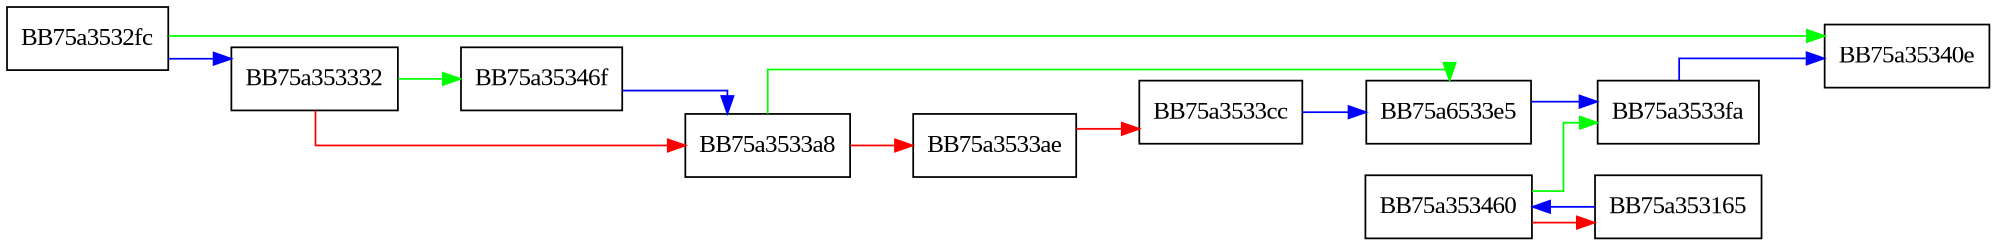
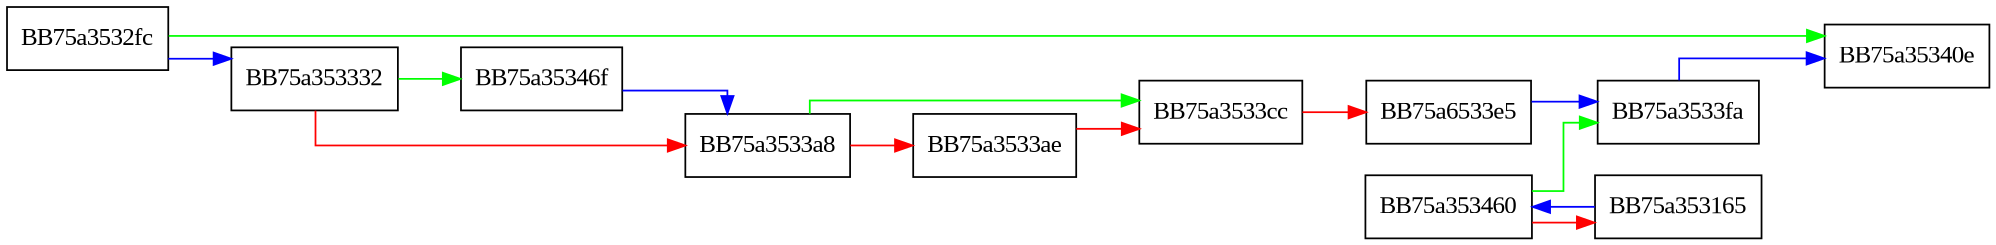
edge "BB75a3533a8" -> "BB75a6533e5": now "BB75a3533a8" -> "BB75a3533cc"
edge "BB75a3533cc" -> "BB75a6533e5": color blue -> red
